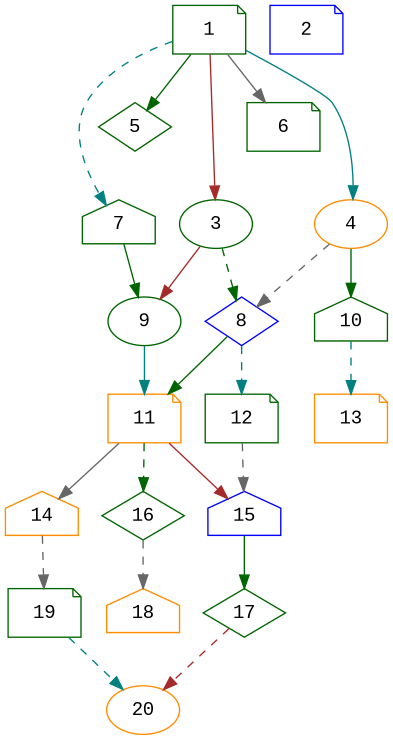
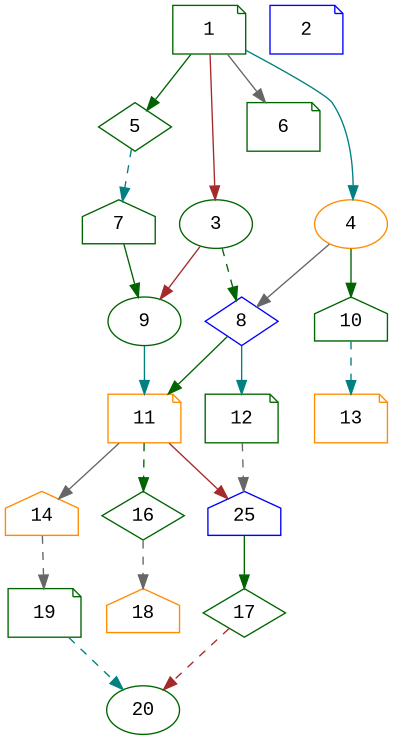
edge "1" -> "7": now "5" -> "7"
edge "4" -> "8": style dashed -> solid
edge "8" -> "12": style dashed -> solid
node "15": label "15" -> "25"
node "20": color darkorange -> darkgreen
